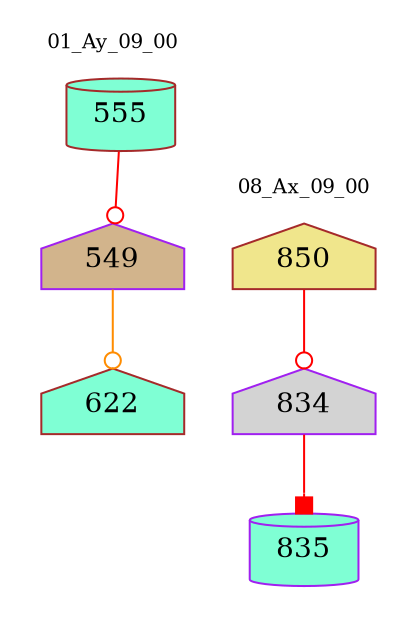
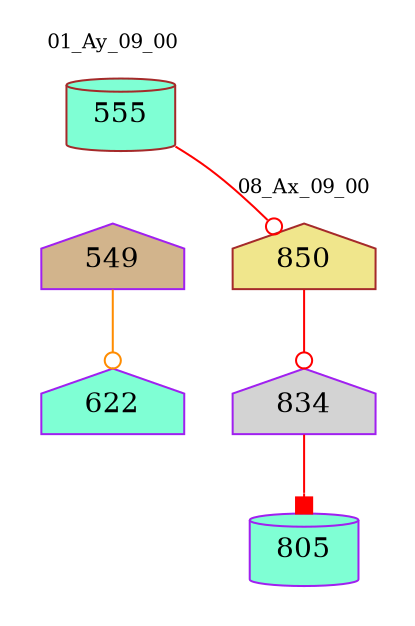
edge "555" -> "549": now "555" -> "850"
node "622": color brown -> purple
node "835": label "835" -> "805"
